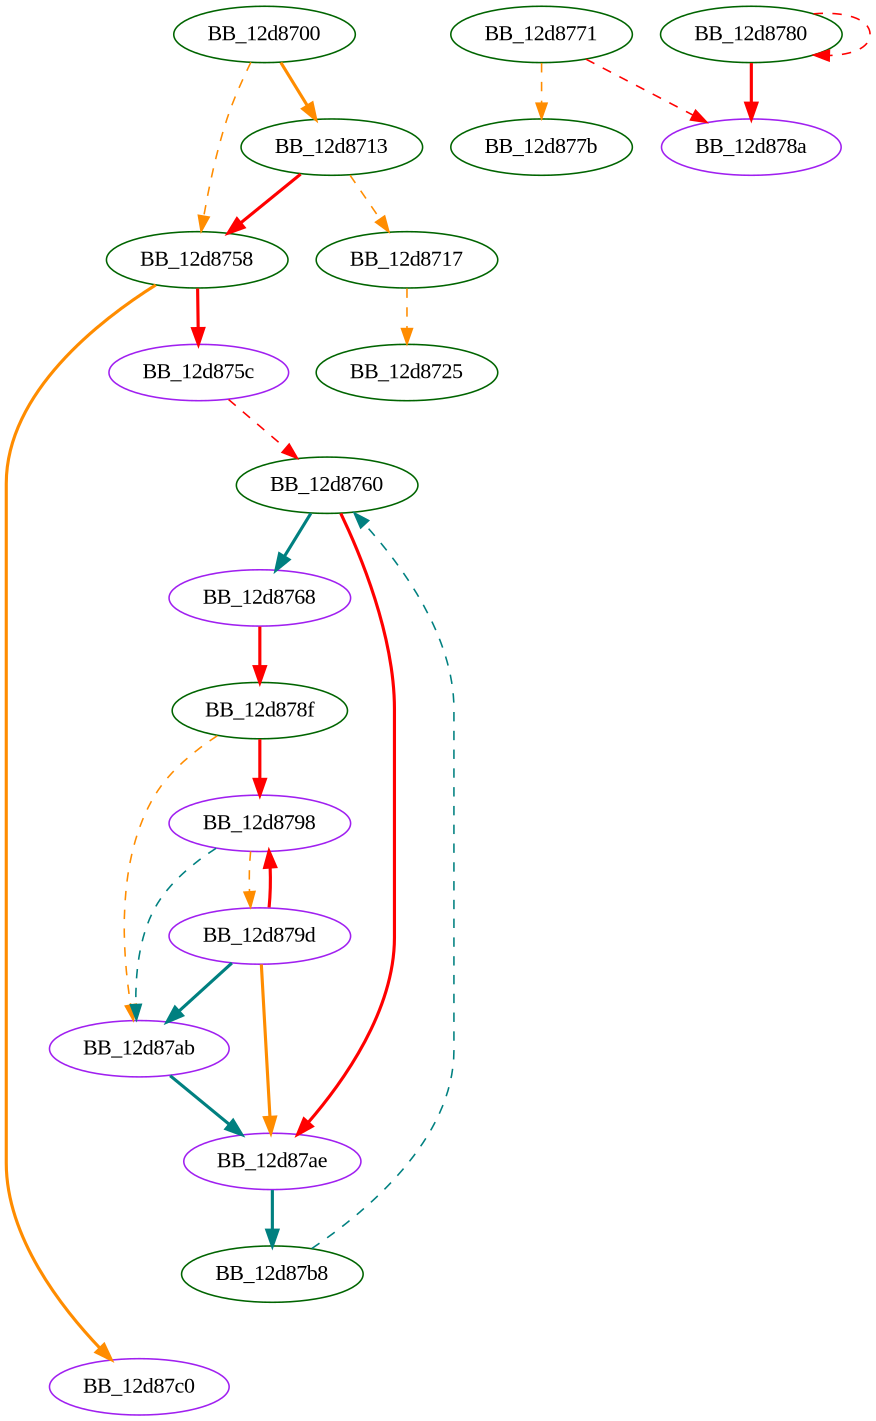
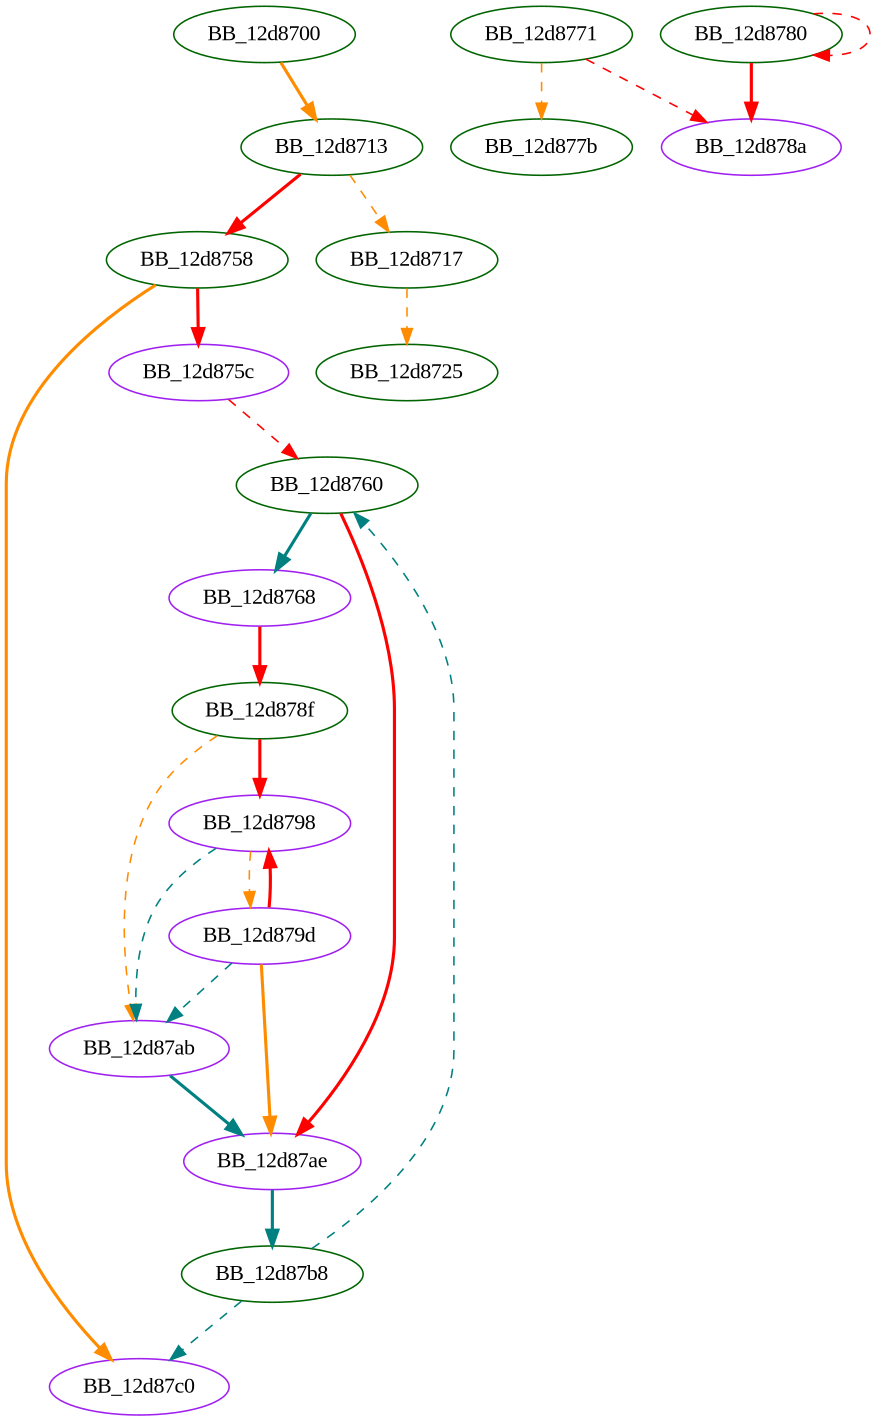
edge "BB_12d8700" -> "BB_12d8758": removed
edge "BB_12d879d" -> "BB_12d87ab": style bold -> dashed
edge "BB_12d87b8" -> "BB_12d87c0": added
